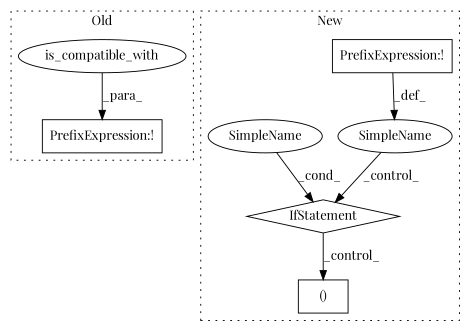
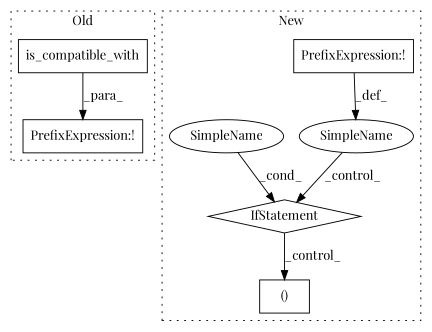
node "is_compatible_with": shape ellipse -> box
